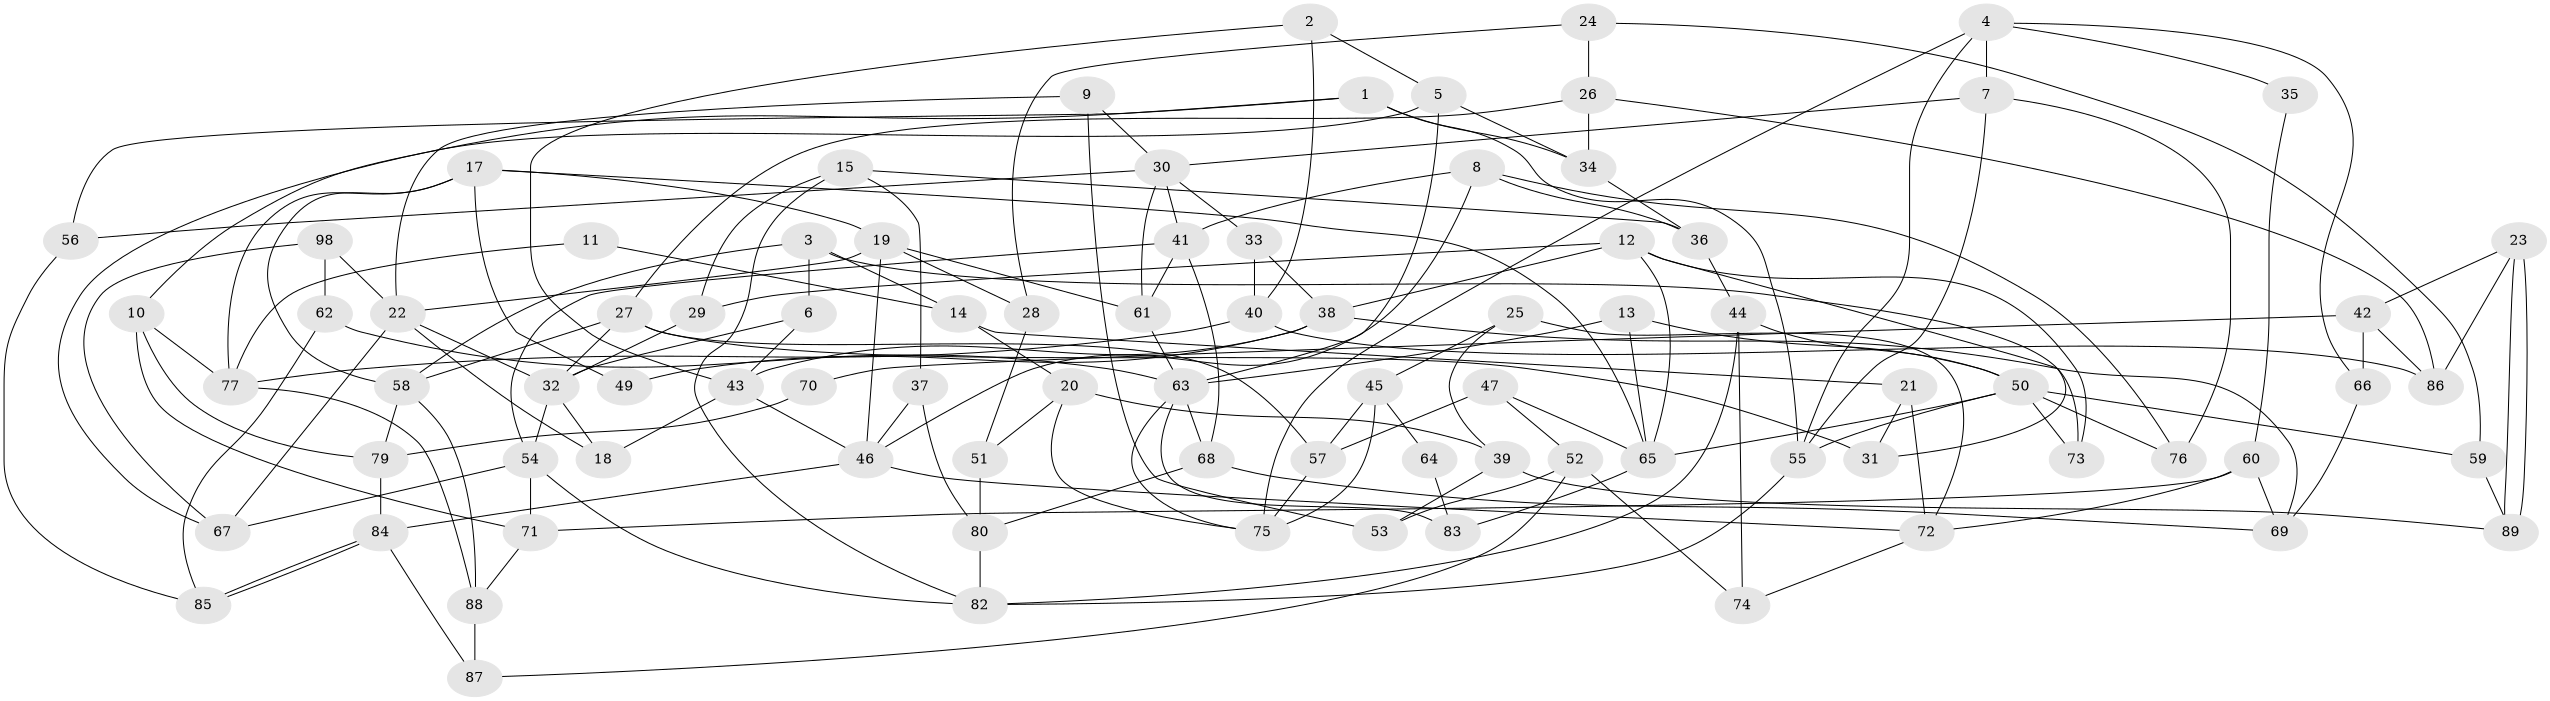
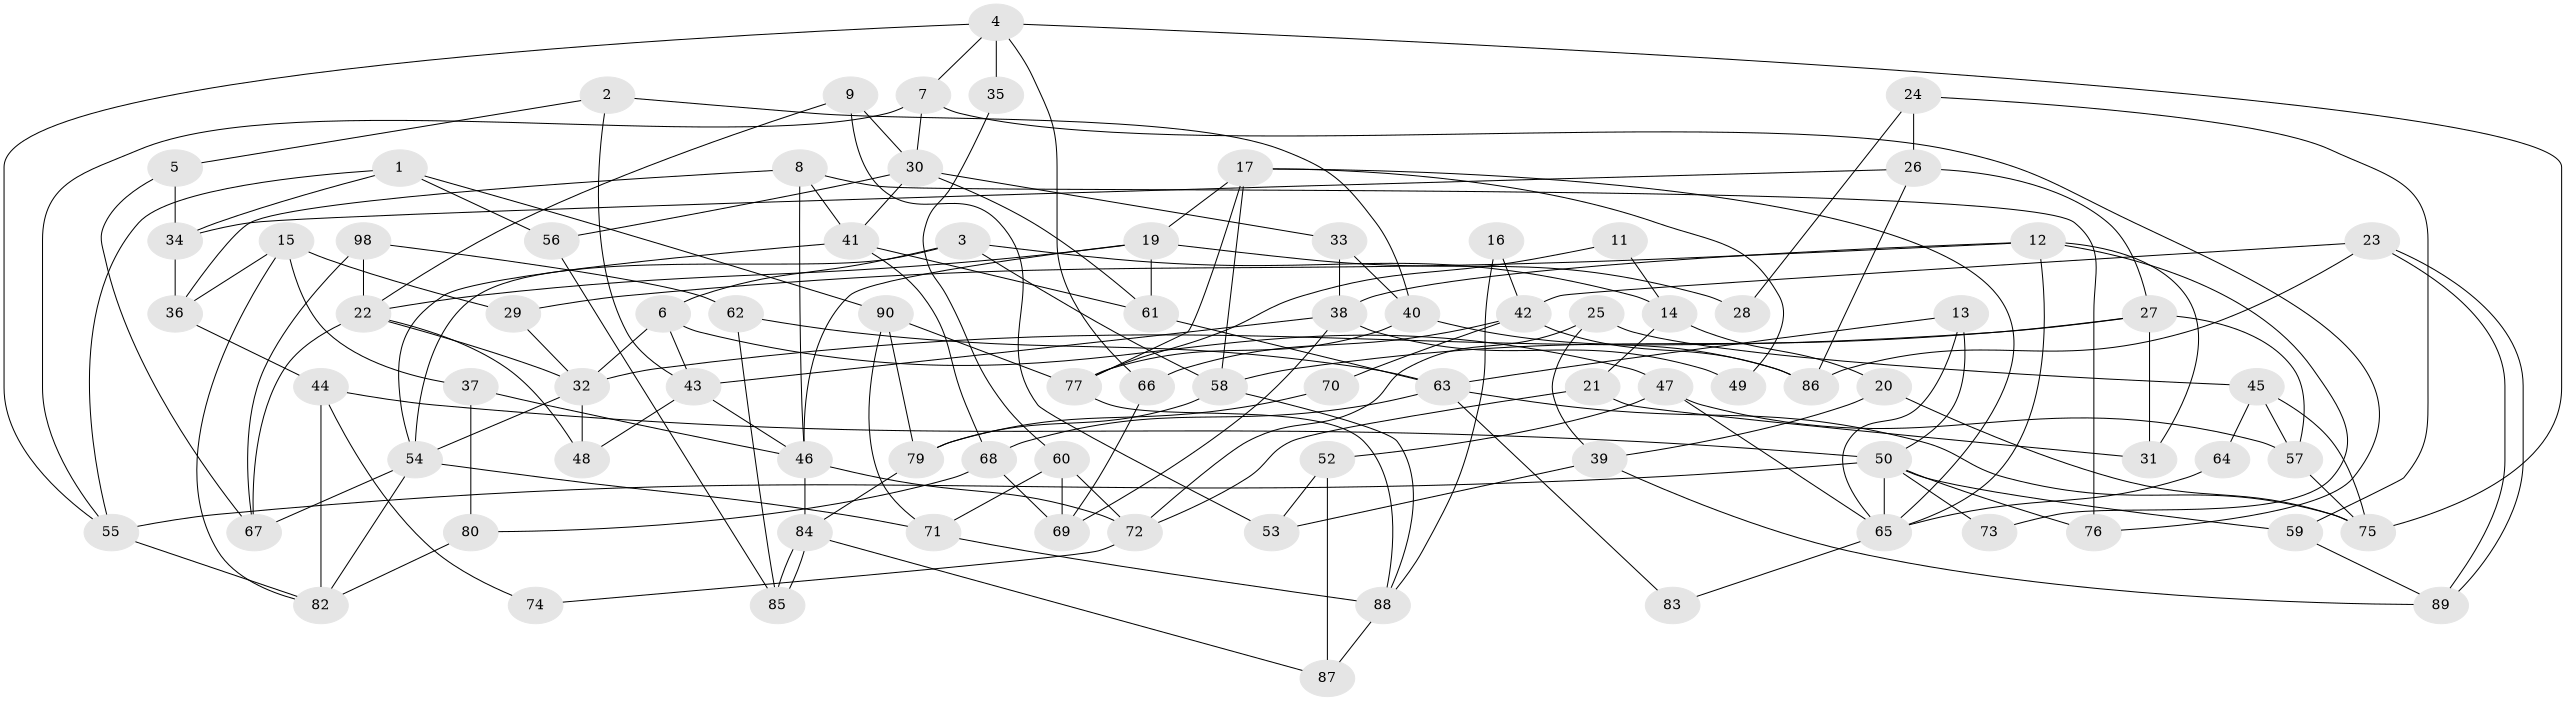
node "16": added
edge "3" -- "73": now "3" -- "54"
edge "5" -- "63": removed
node "10": label "10" -> "90"
edge "6" -- "47": added
node "18": label "18" -> "48"
node "51": removed
edge "64" -- "83": now "64" -- "65"
edge "52" -- "74": removed
